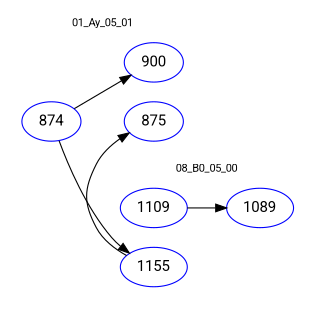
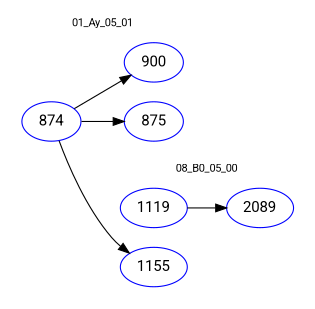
edge "1155" -> "875": now "874" -> "875"
node "1109": label "1109" -> "1119"
node "1089": label "1089" -> "2089"
